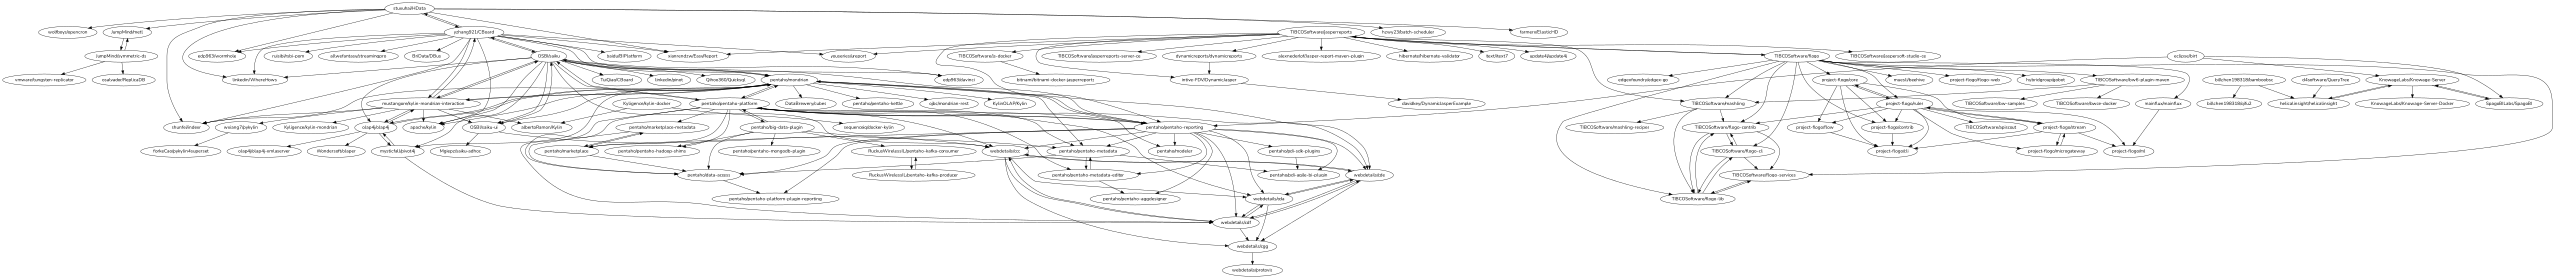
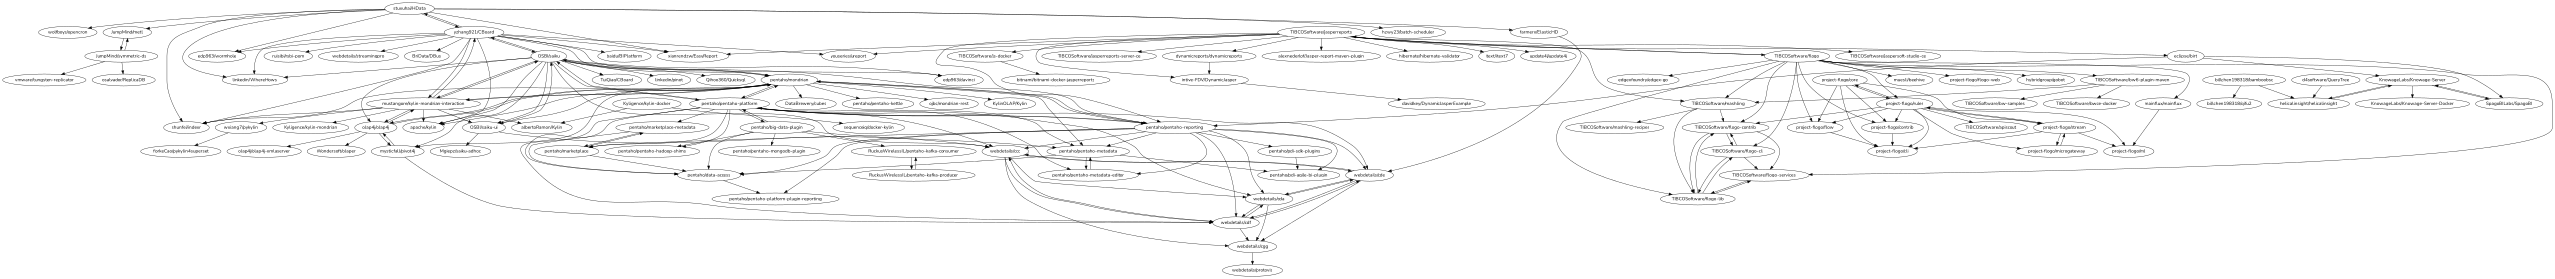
edge "TIBCOSoftware/jasperreports" -> "eclipse/birt": added
node "allwefantasy/streamingpro": label "allwefantasy/streamingpro" -> "webdetails/streamingpro"
edge "TIBCOSoftware/flogo" -> "project-flogo/core": now "TIBCOSoftware/flogo" -> "project-flogo/flow"
edge "pentaho/mondrian" -> "webdetails/cde": now "farmerx/ElasticHD" -> "webdetails/cde"
node "pentaho/modeler": removed
node "pentaho/pentaho-aggdesigner": removed
